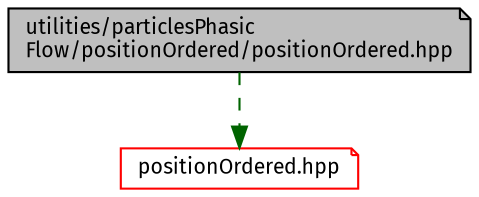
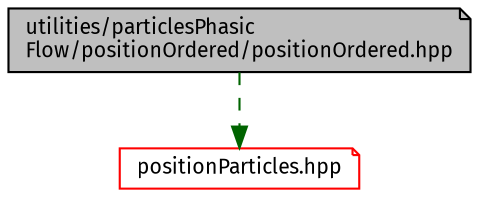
node "positionOrdered.hpp": label "positionOrdered.hpp" -> "positionParticles.hpp"
